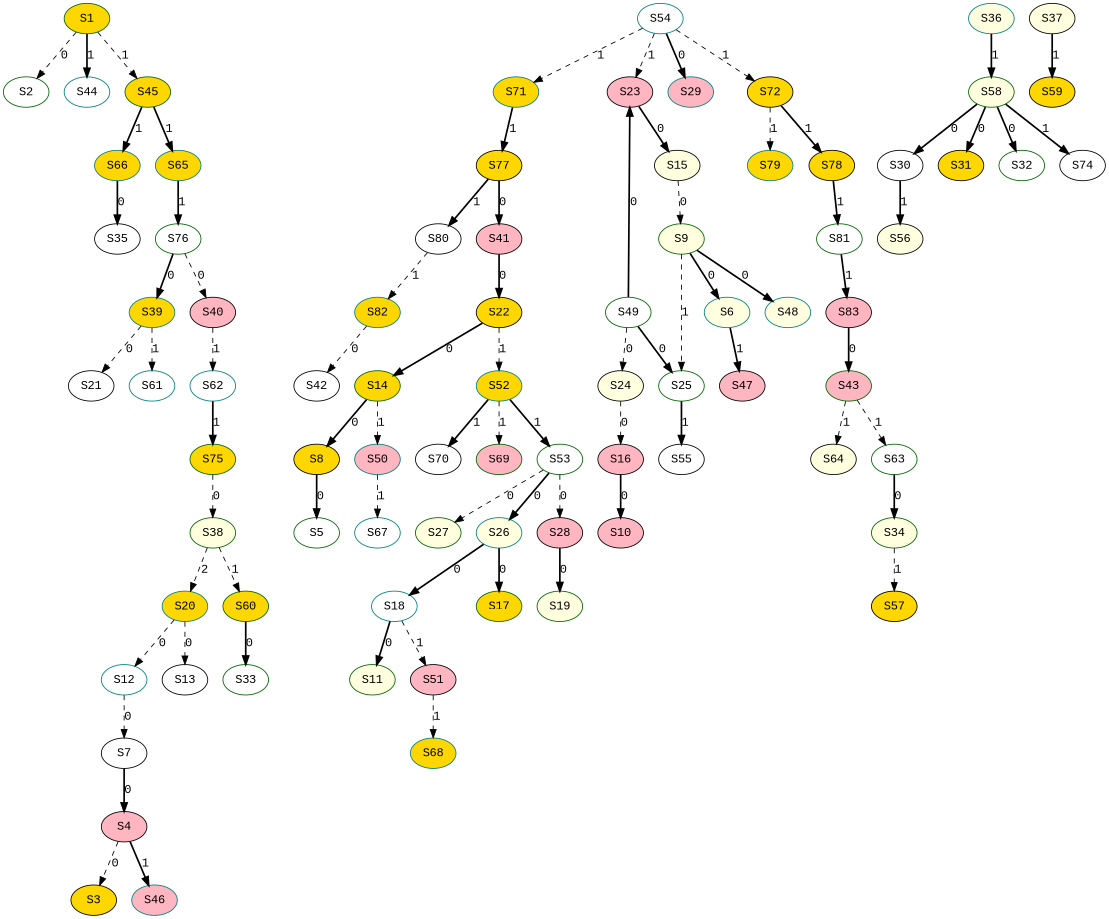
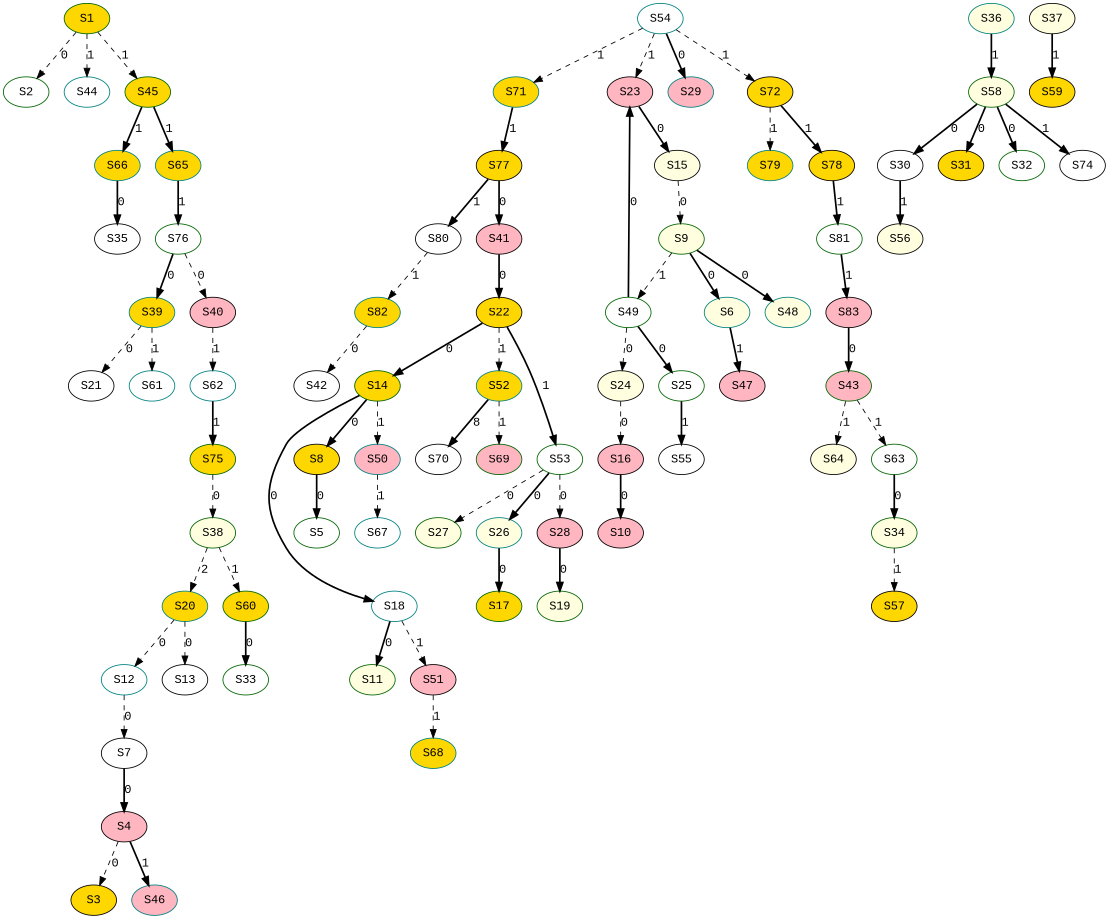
edge "S1" -> "S44": style bold -> dashed
edge "S9" -> "S25": now "S9" -> "S49"
edge "S52" -> "S53": now "S22" -> "S53"
edge "S52" -> "S70": label "1" -> "8"
edge "S26" -> "S18": now "S14" -> "S18"
